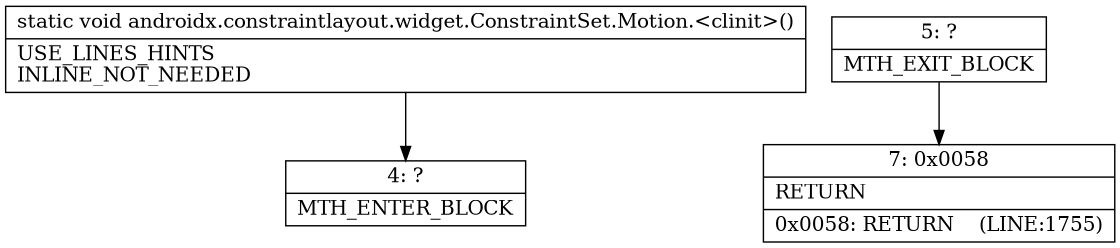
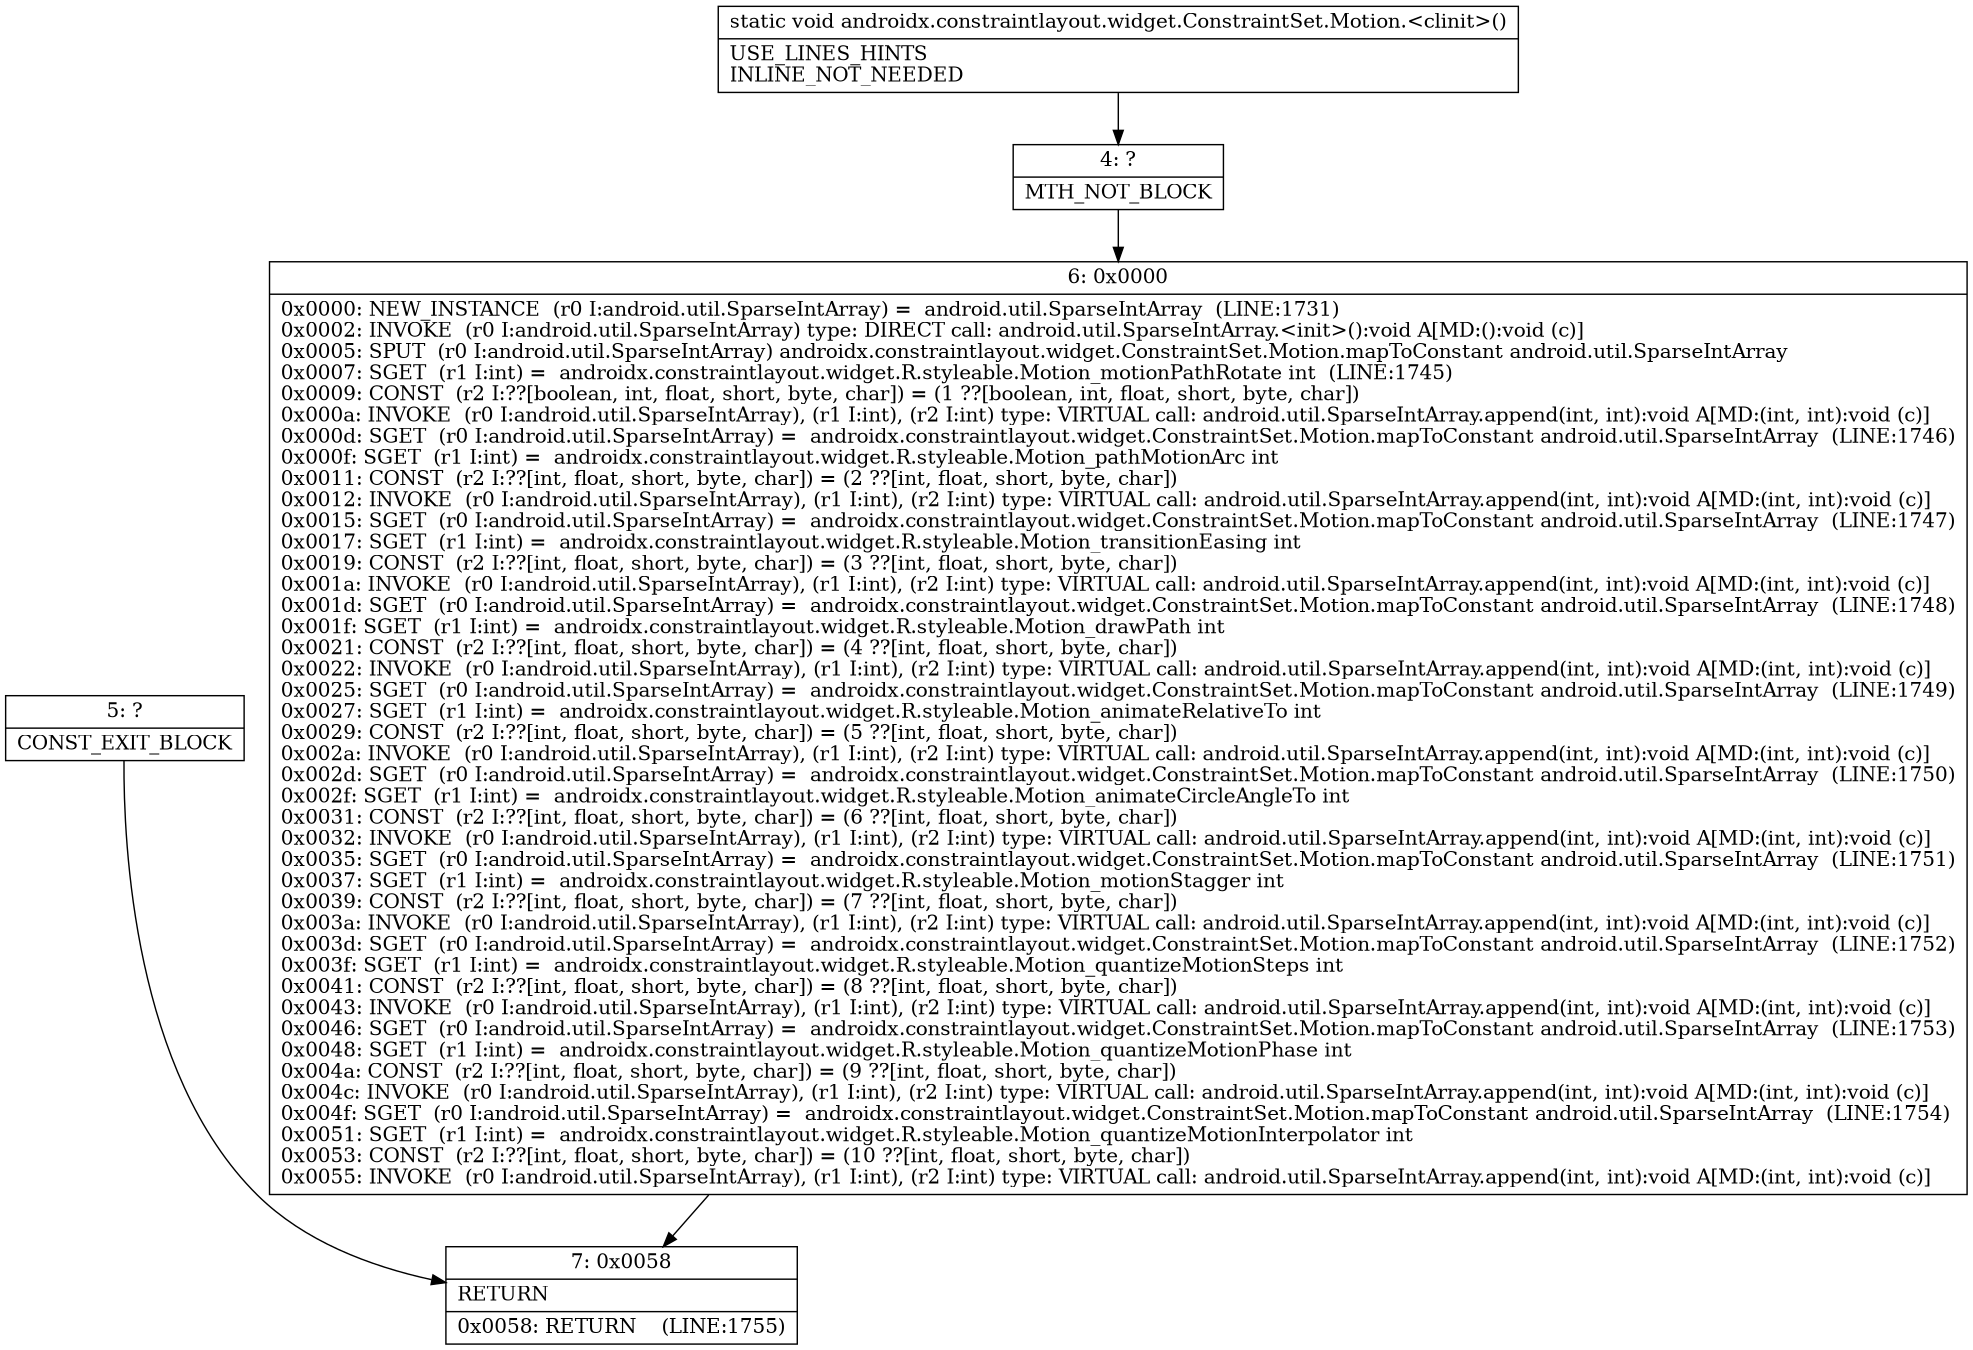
node "5: ?": text "MTH_EXIT_BLOCK" -> "CONST_EXIT_BLOCK"
node "4: ?": text "MTH_ENTER_BLOCK" -> "MTH_NOT_BLOCK"
node "6: 0x0000": added
